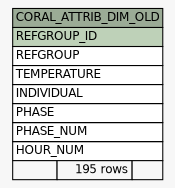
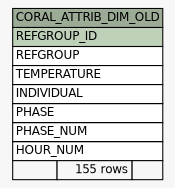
node "CORAL_ATTRIB_DIM_OLD": text "195 rows" -> "155 rows"
